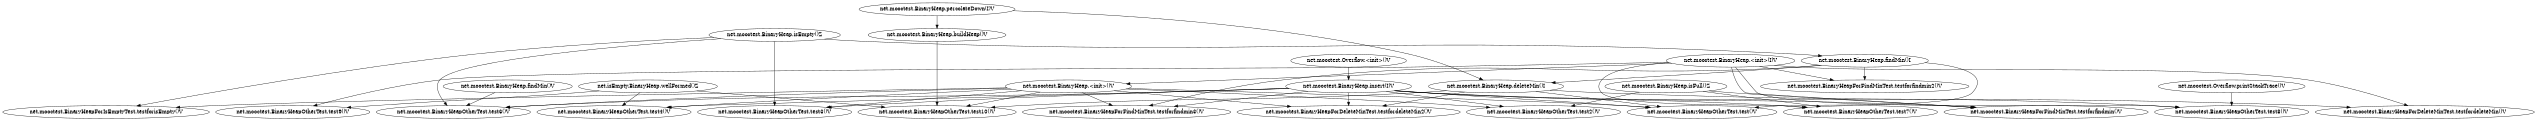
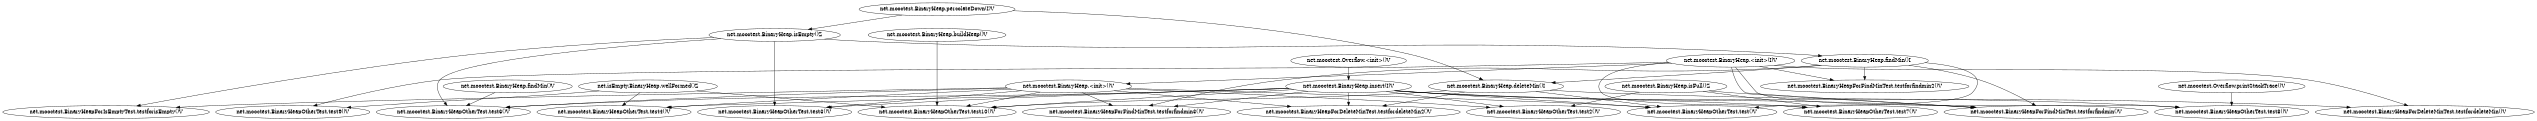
edge "net.mooctest.BinaryHeap.percolateDown(I)V" -> "net.mooctest.BinaryHeap.buildHeap()V": now "net.mooctest.BinaryHeap.percolateDown(I)V" -> "net.mooctest.BinaryHeap.isEmpty()Z"
edge "net.mooctest.BinaryHeap.findMin()I" -> "net.mooctest.BinaryHeapForFindMinTest.testforfindmin()V": added
edge "net.mooctest.BinaryHeap.insert(I)V" -> "net.mooctest.BinaryHeapOtherTest.test10()V": added
